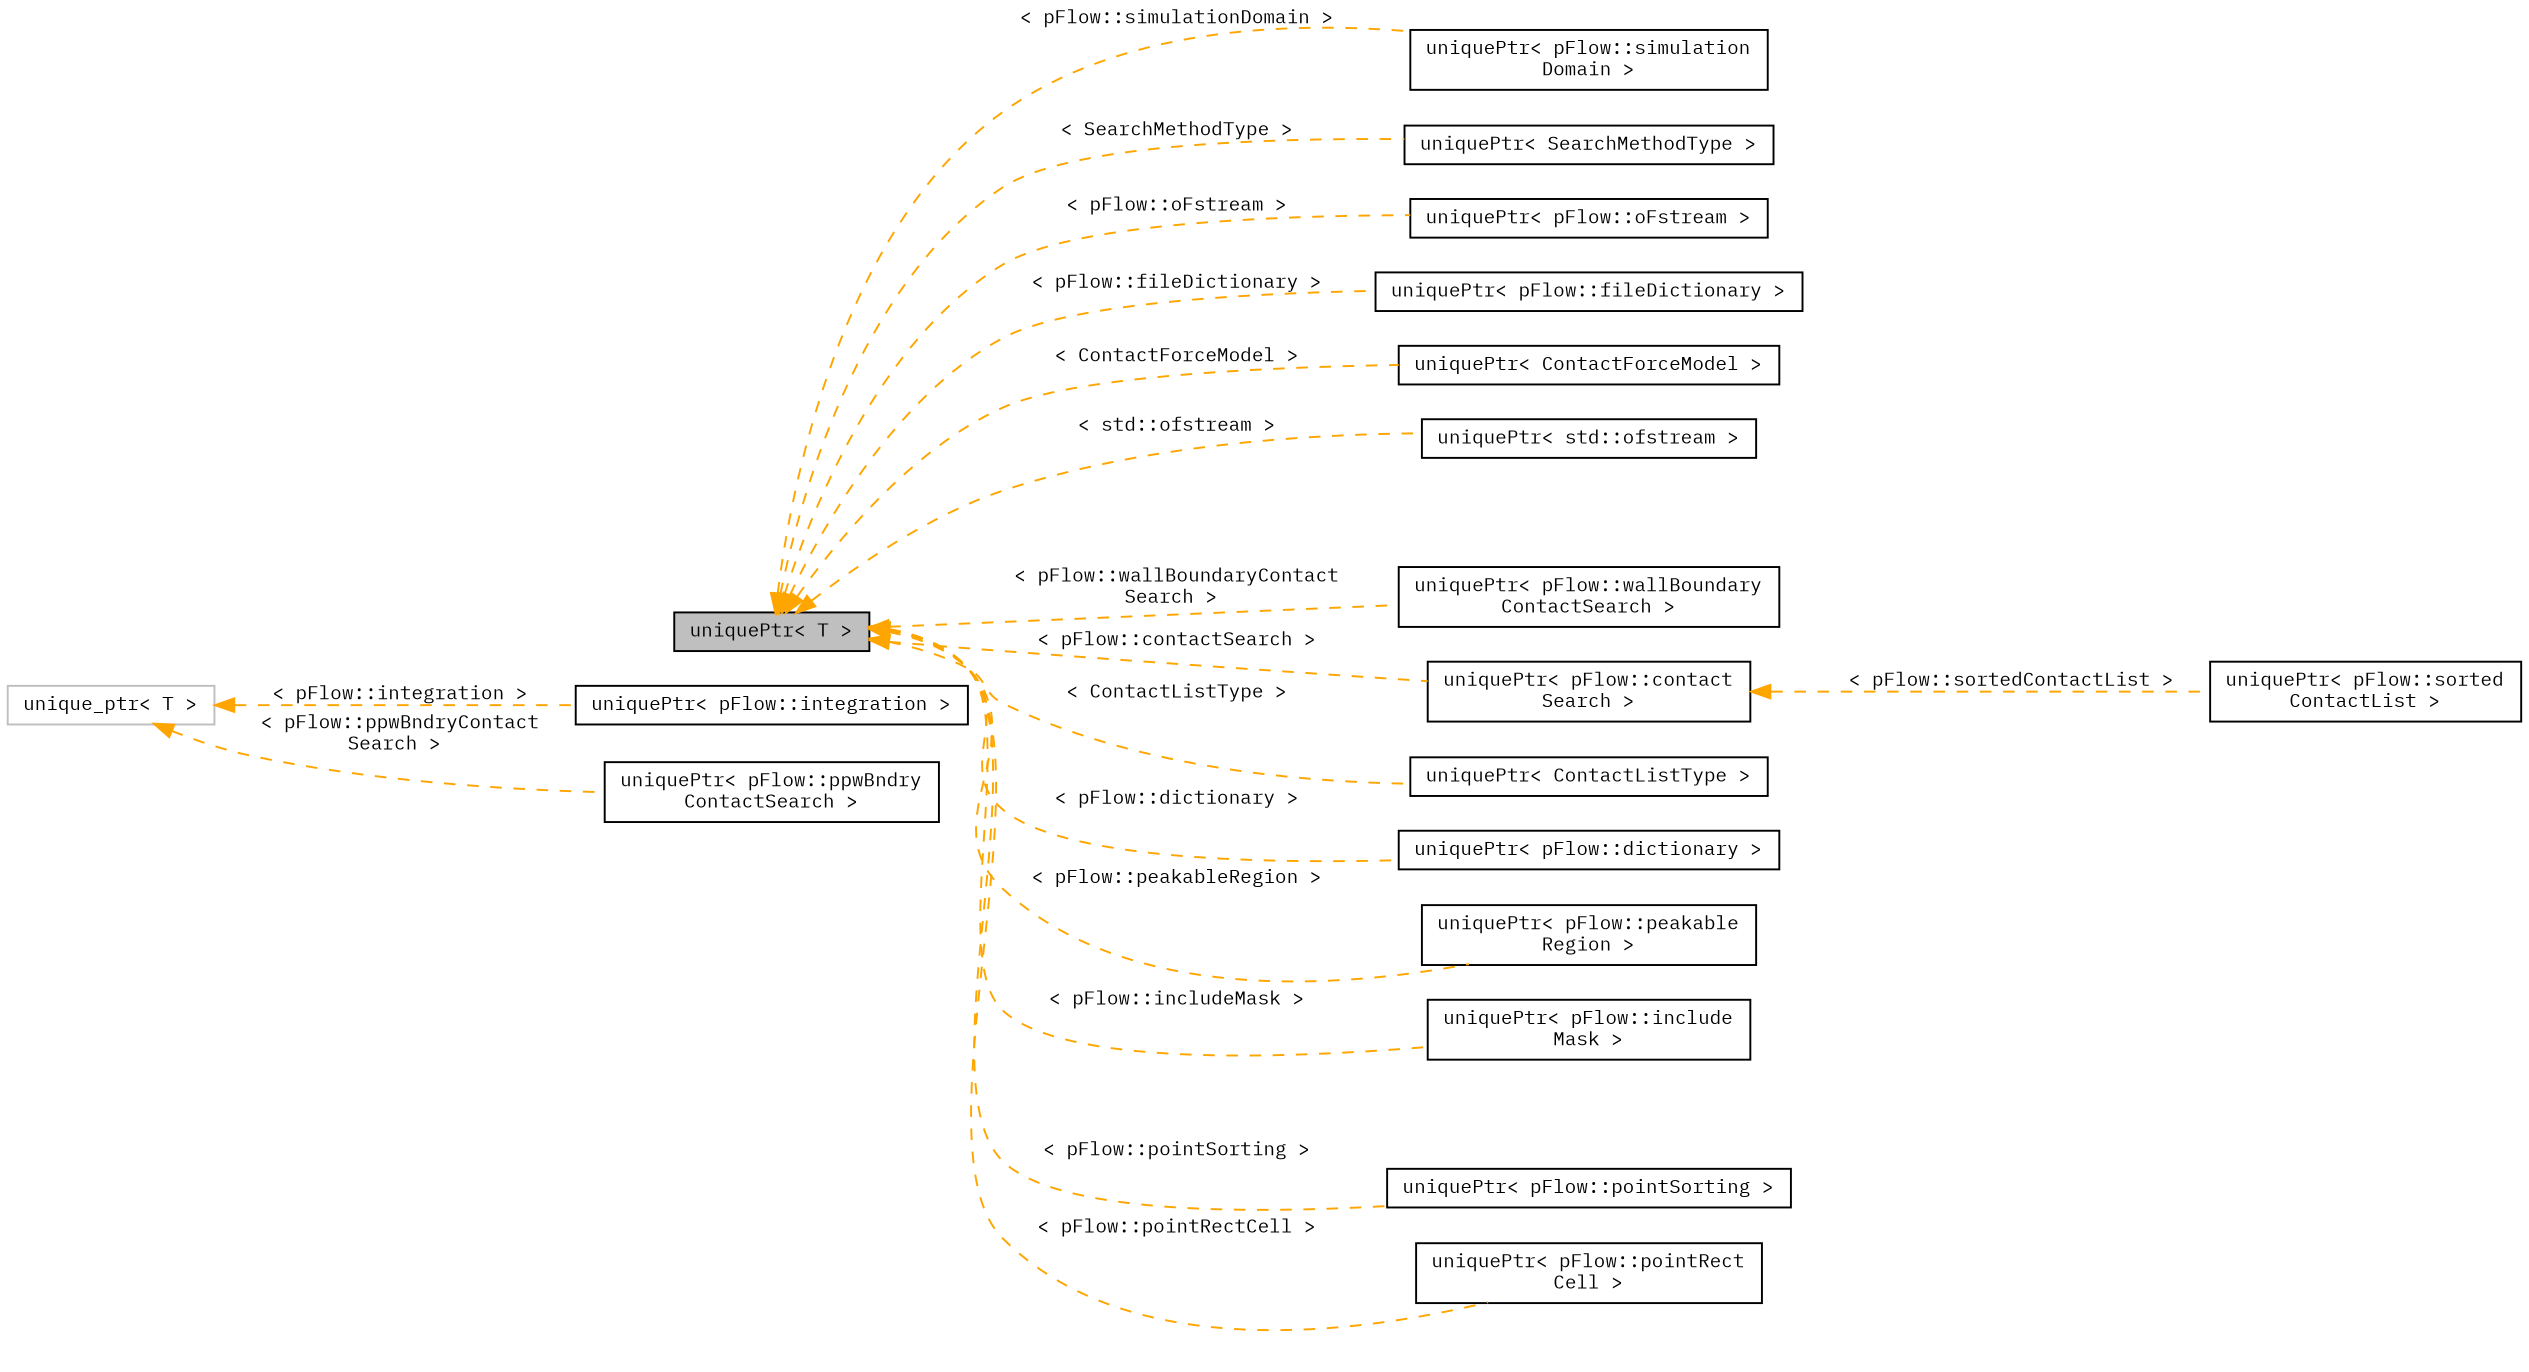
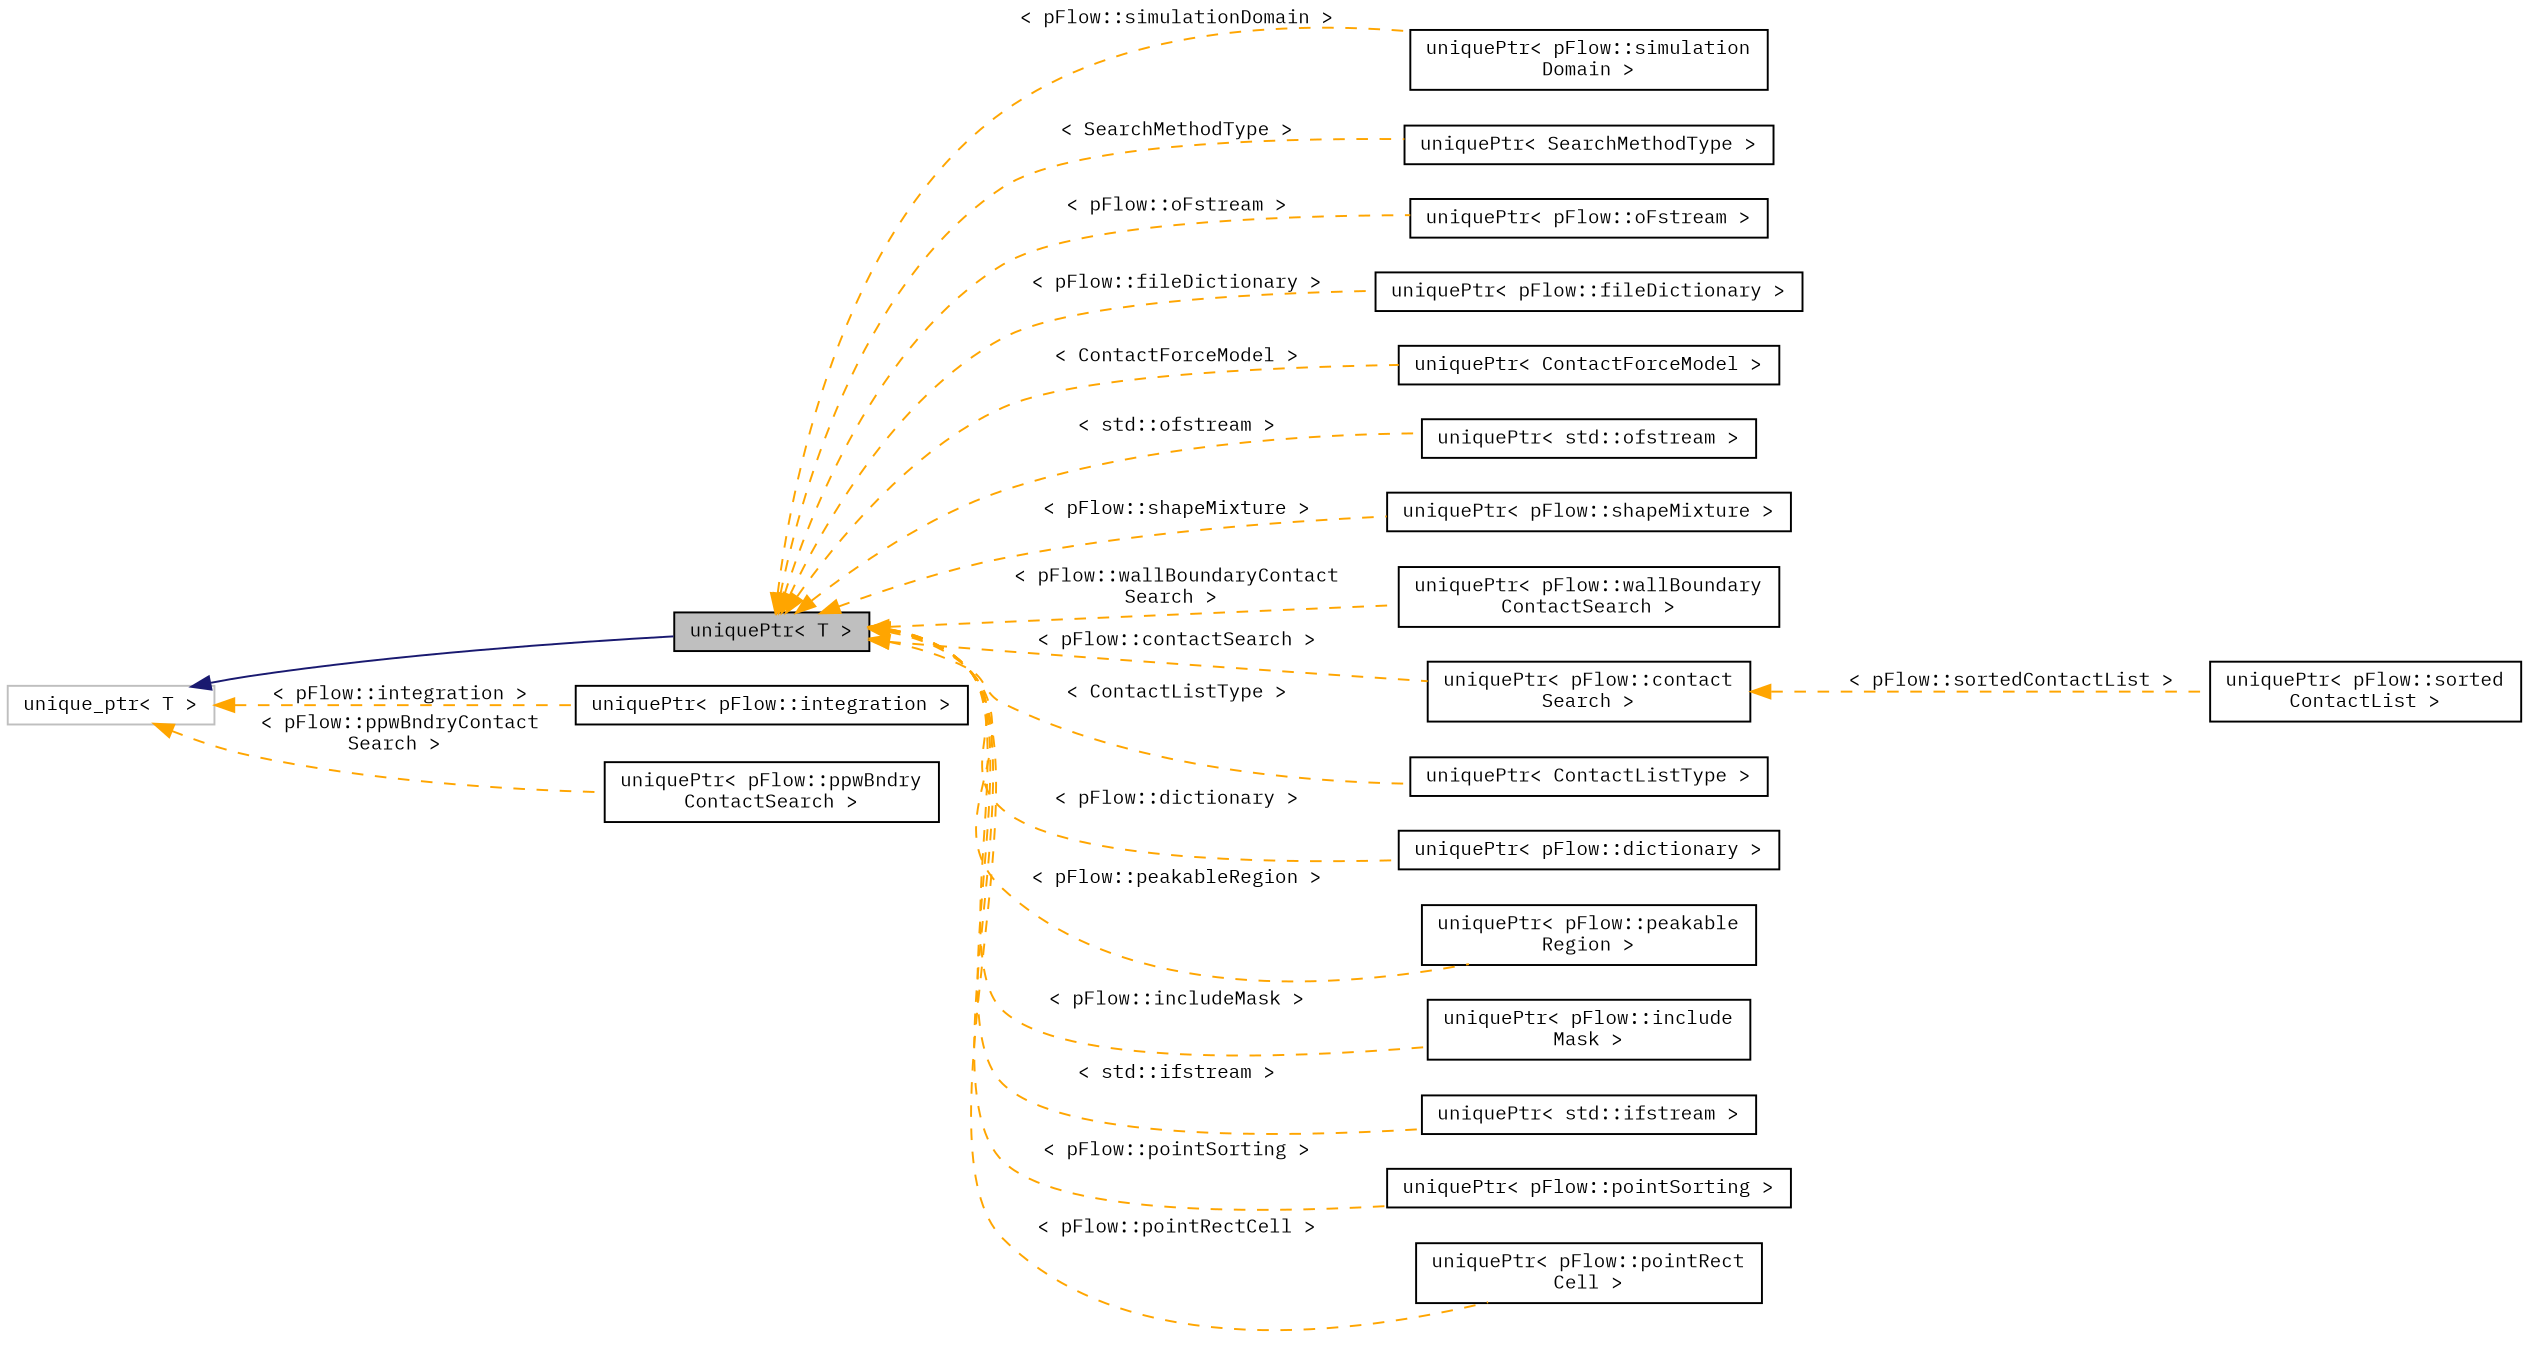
node "uniquePtr< pFlow::shapeMixture >": added
edge "uniquePtr< T >" -> "unique_ptr< T >": added
node "uniquePtr< std::ifstream >": added
